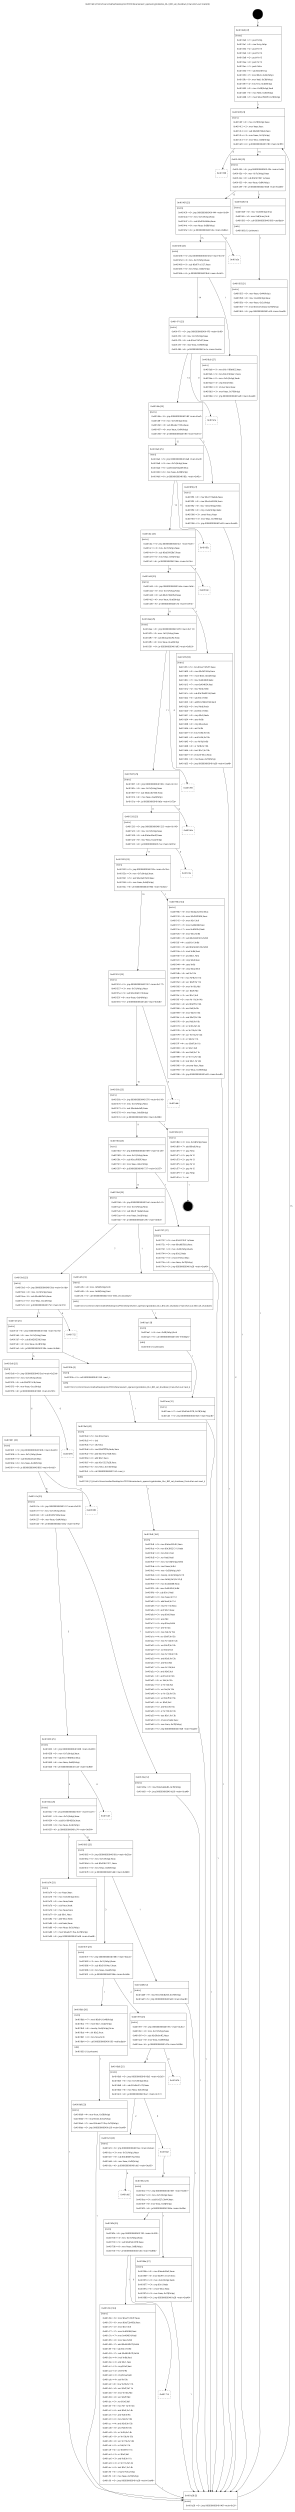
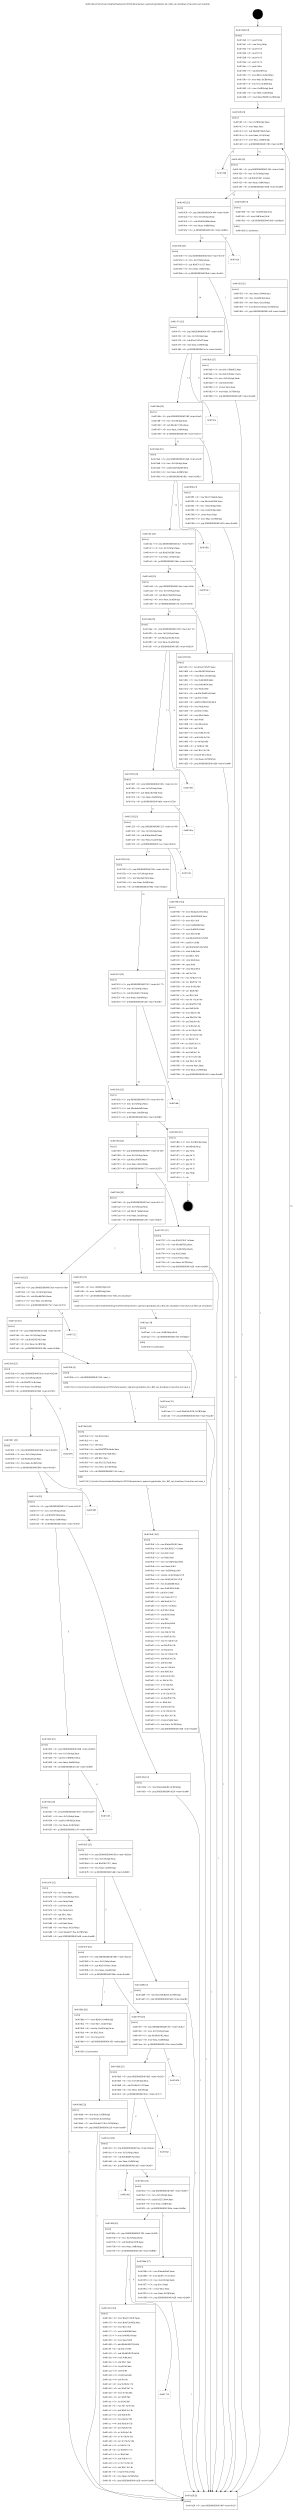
edge "0x401539 [25]" -> "0x40190b [144]": now "0x401520 [25]" -> "0x40190b [144]"
edge "0x401ba1" -> "0x4016e2 [25]": now "0x4016c9 [25]" -> "0x4016e2 [25]"
